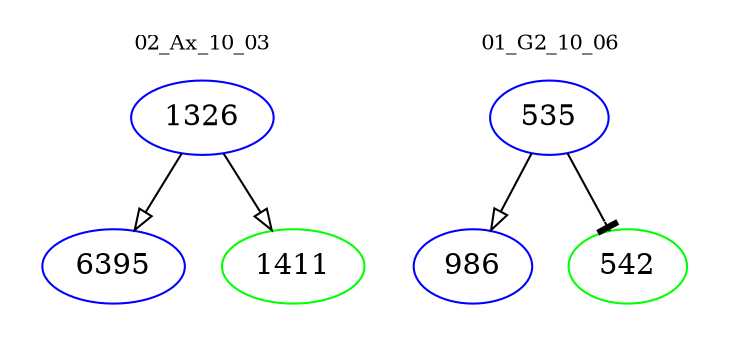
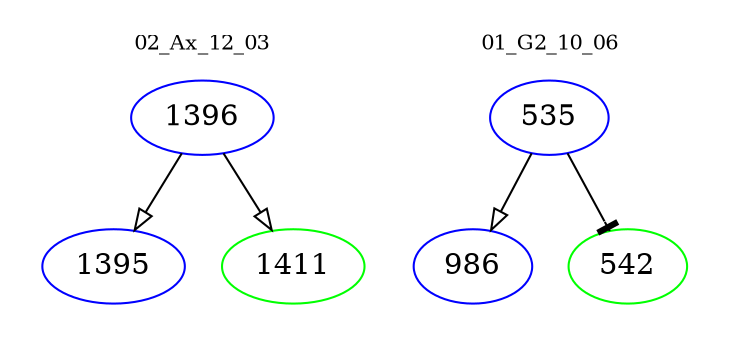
cluster "02_Ax_10_03": label "02_Ax_10_03" -> "02_Ax_12_03"
node "1326": label "1326" -> "1396"
node "6395": label "6395" -> "1395"
